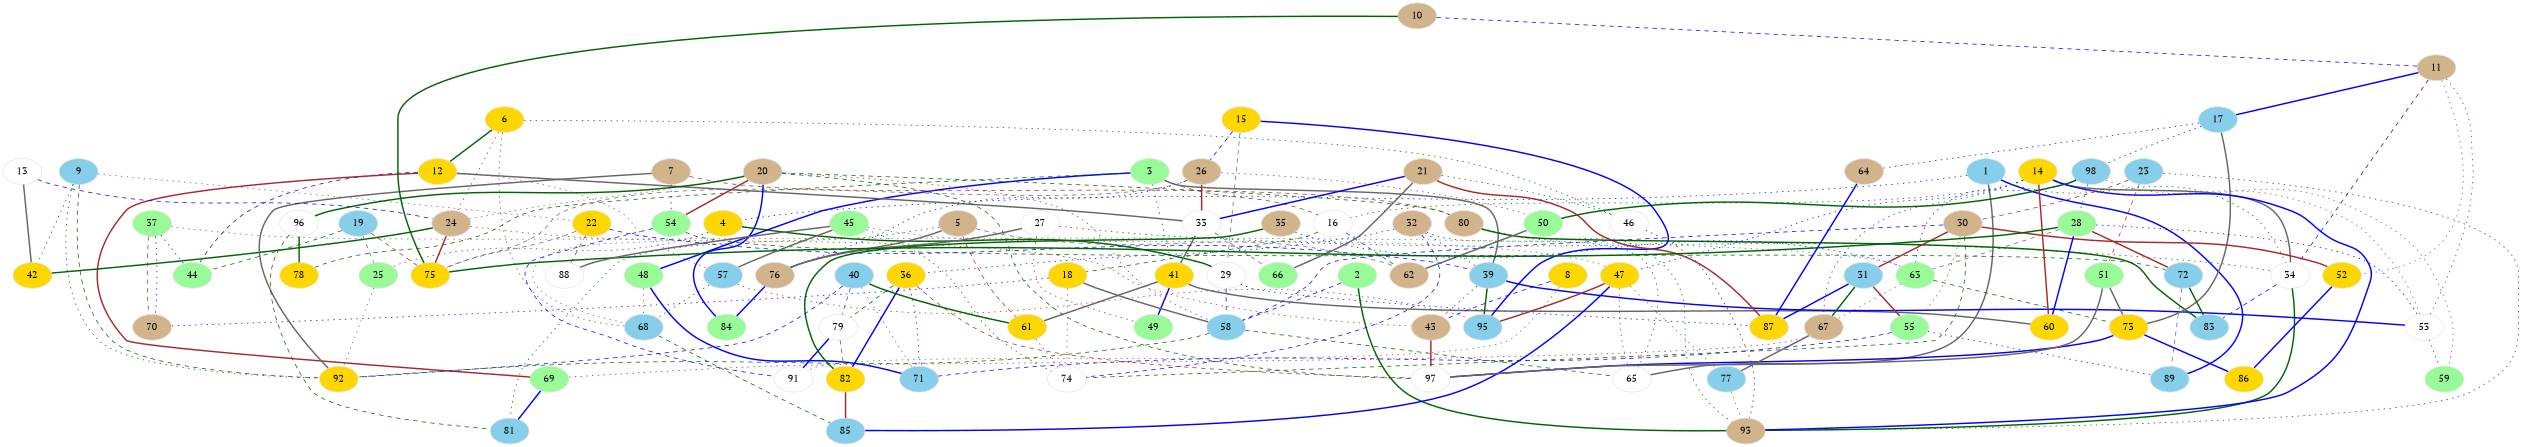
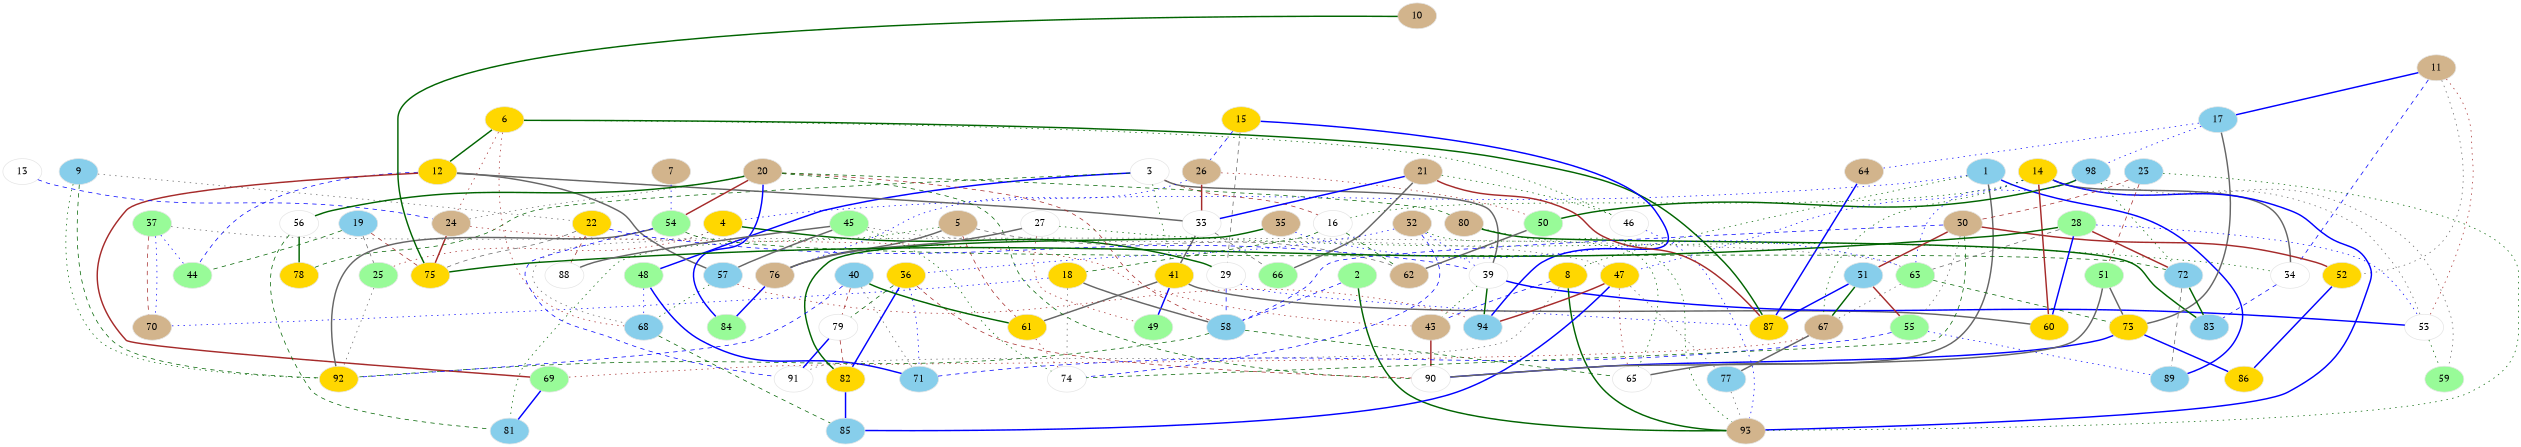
edge "10" -- "11": removed
edge "6" -- "87": added
node "3": fillcolor palegreen -> white
edge "1" -- "34": now "1" -- "8"
edge "26" -- "75": removed
edge "7" -- "80": removed
edge "7" -- "92": now "54" -- "92"
edge "98" -- "28": now "98" -- "72"
edge "20" -- "58": style dotted -> dashed
edge "12" -- "57": style dotted -> bold
node "96": label "96" -> "56"
node "42": removed
node "39": fillcolor skyblue -> white
edge "48" -- "68": color brown -> blue
node "95": label "95" -> "94"
node "97": label "97" -> "90"
edge "82" -- "85": color brown -> blue
edge "34" -- "93": now "8" -- "93"
